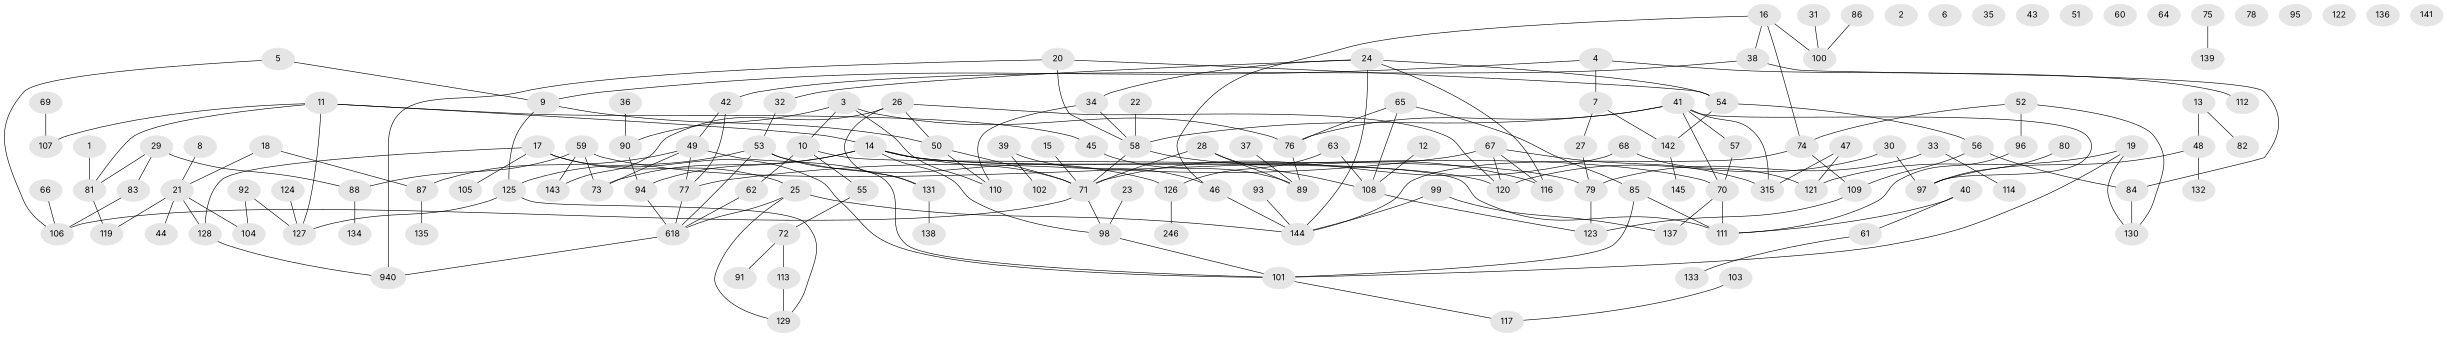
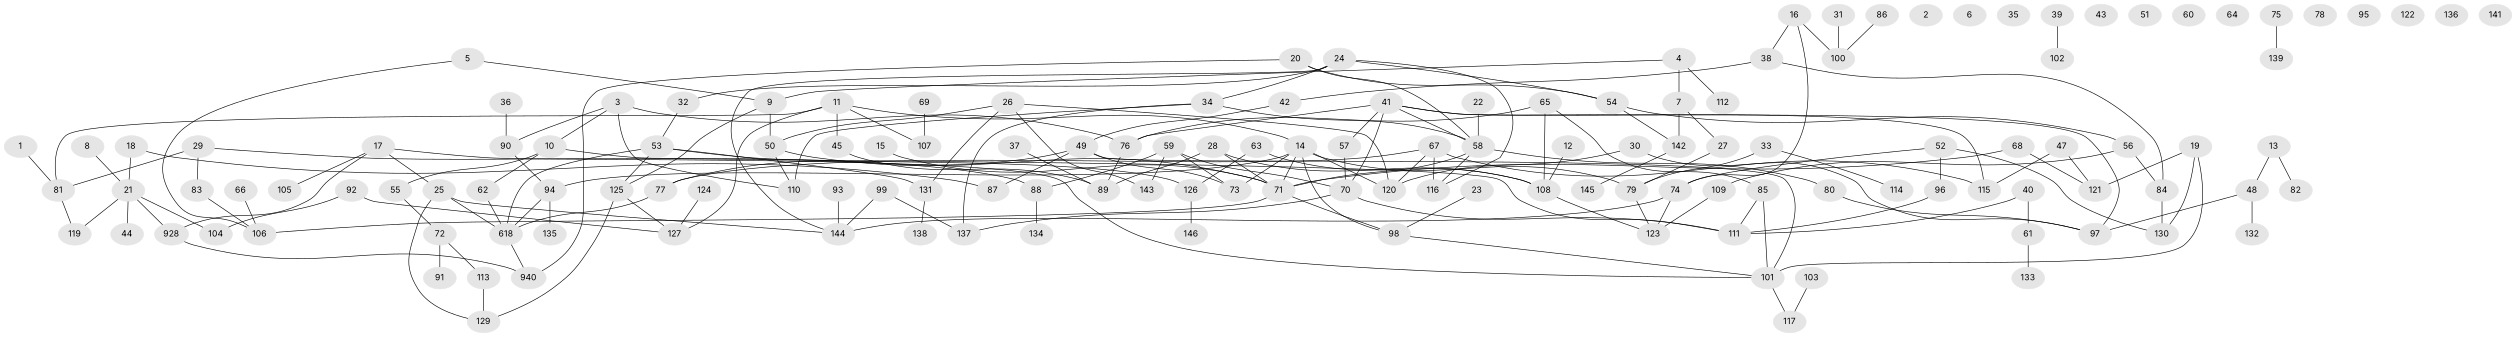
edge "34" -- "137": added
edge "42" -- "77": removed
edge "58" -- "80": added
edge "74" -- "109": now "74" -- "123"
node "46": removed
node "315": label "315" -> "115"
edge "87" -- "135": now "94" -- "135"
node "128": label "128" -> "928"
node "246": label "246" -> "146"
